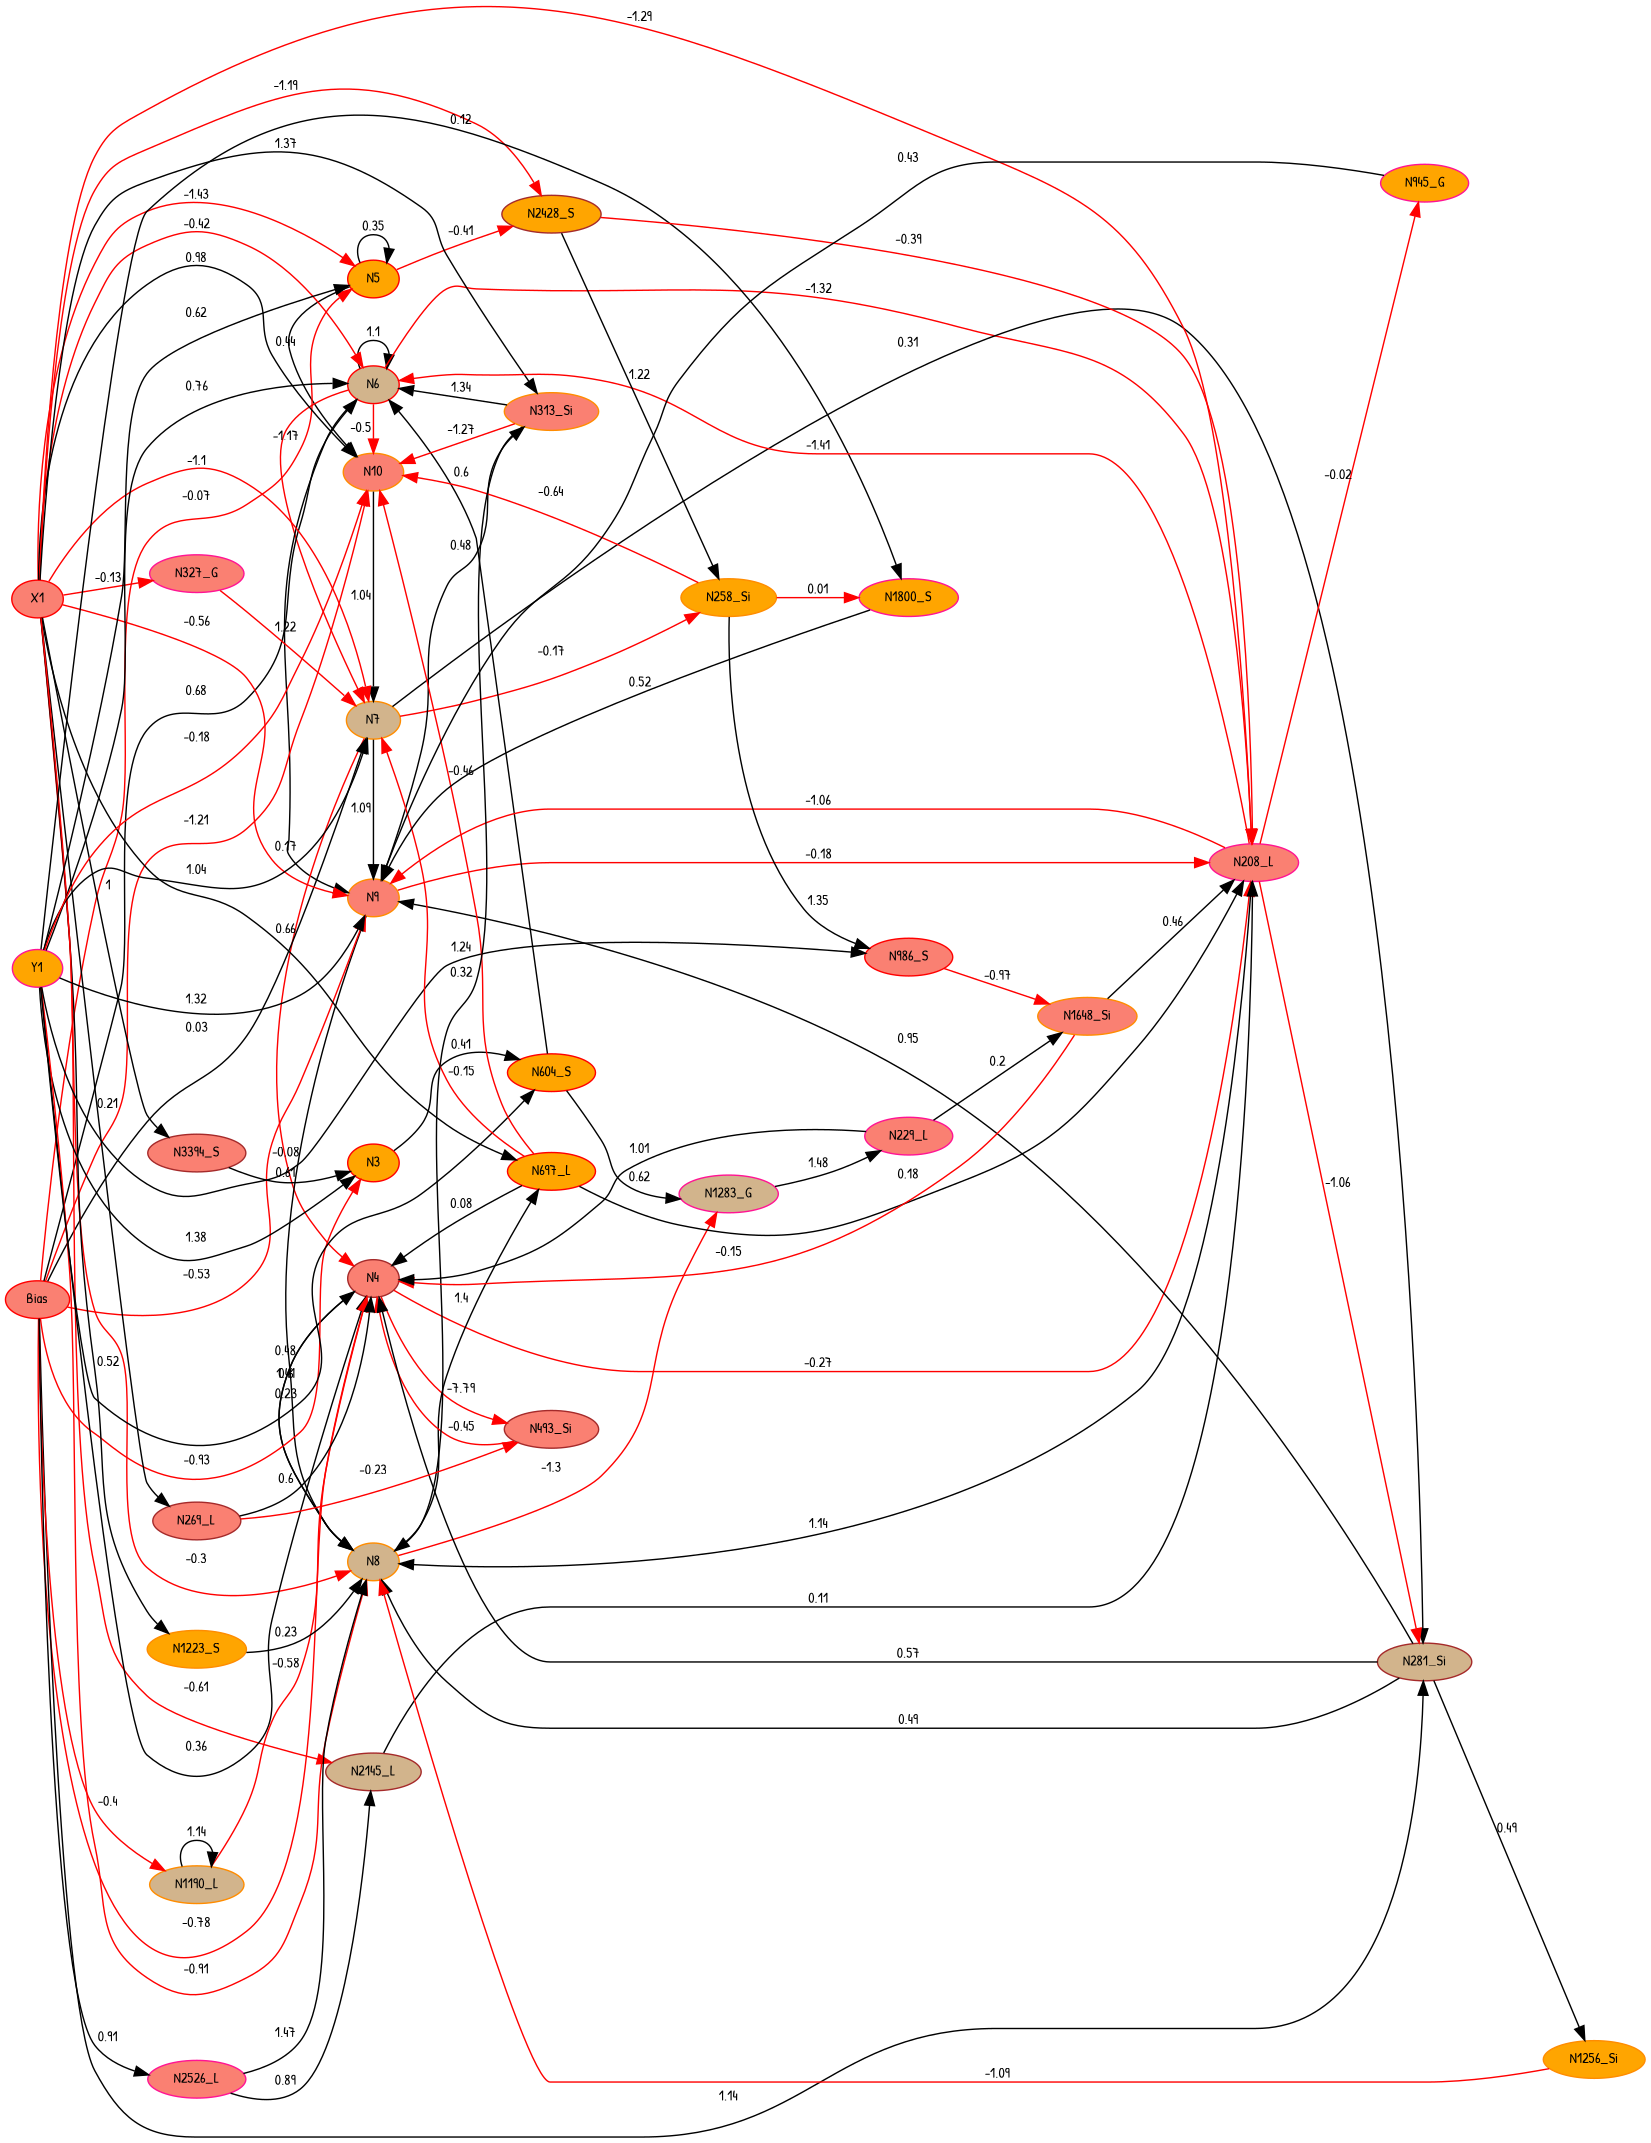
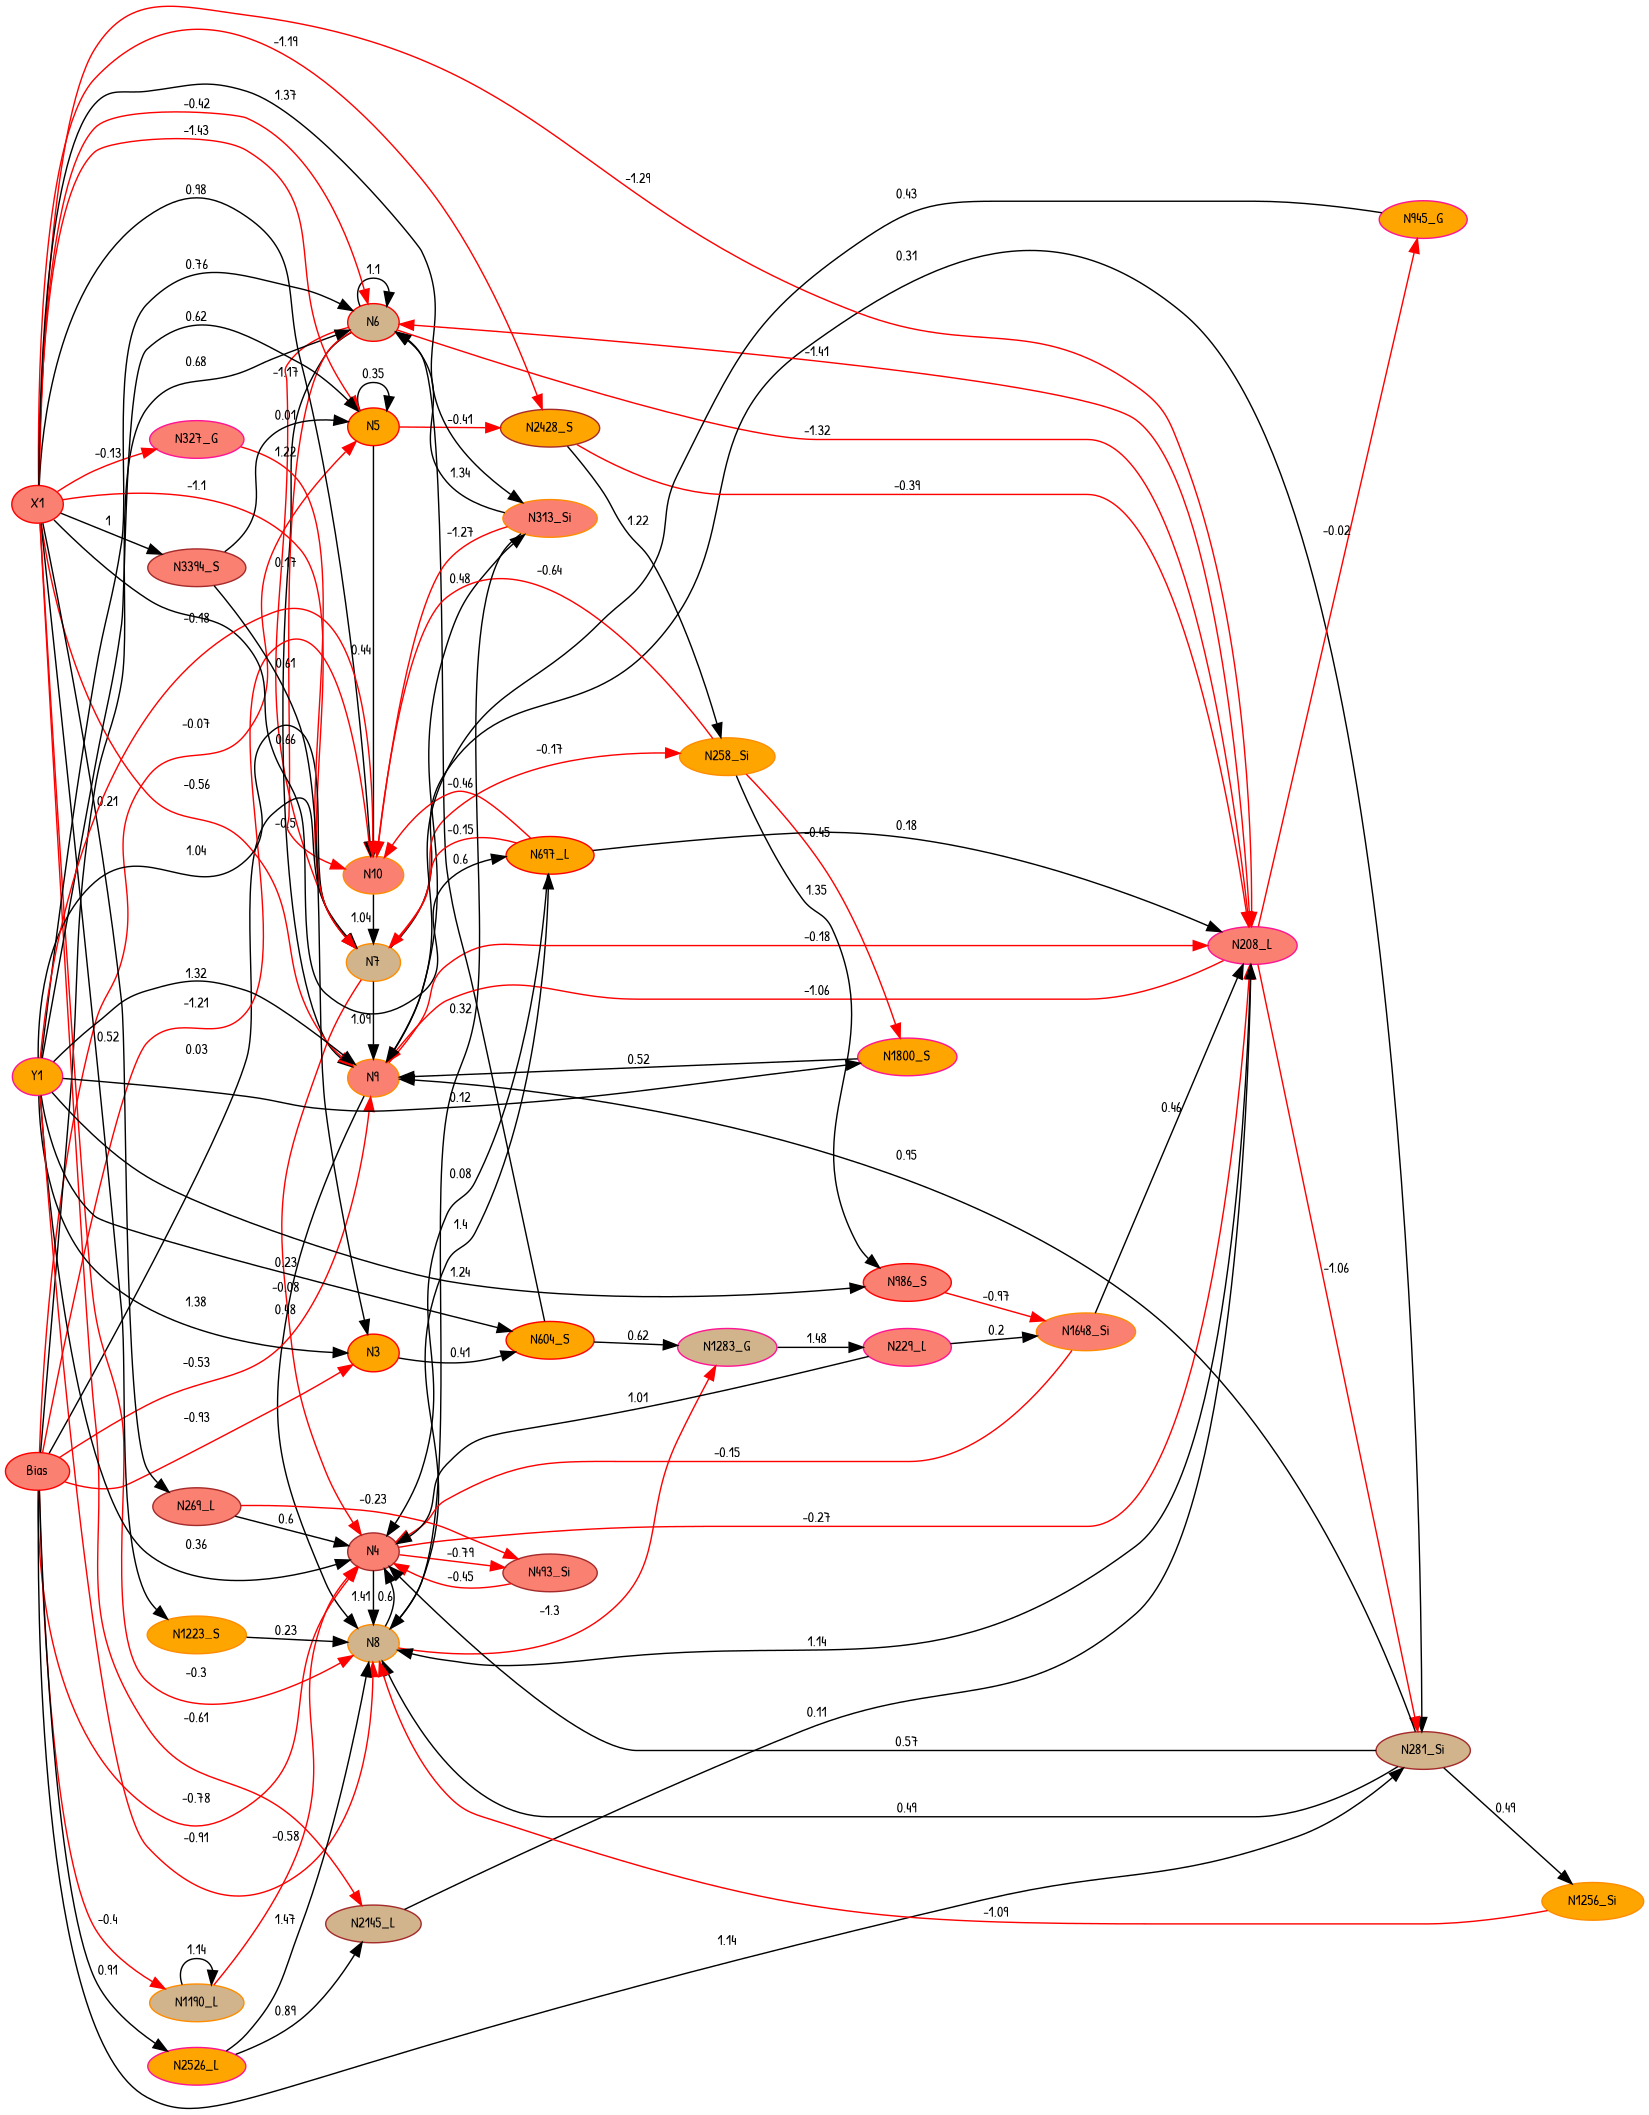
edge "N3394_S" -> "N5": added, label "0.01"
edge "N258_Si" -> "N1800_S": label "0.01" -> "-0.45"
edge "N4" -> "N493_Si": label "-7.79" -> "-0.79"
node "N2526_L": fillcolor salmon -> orange
